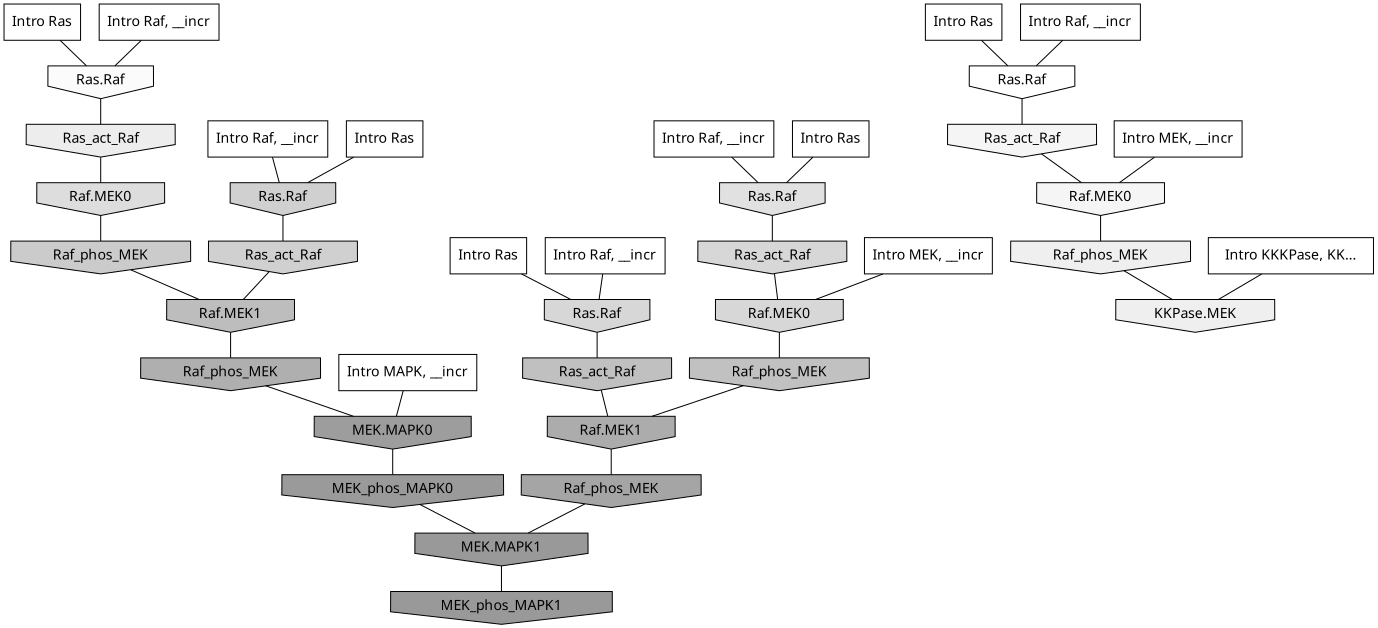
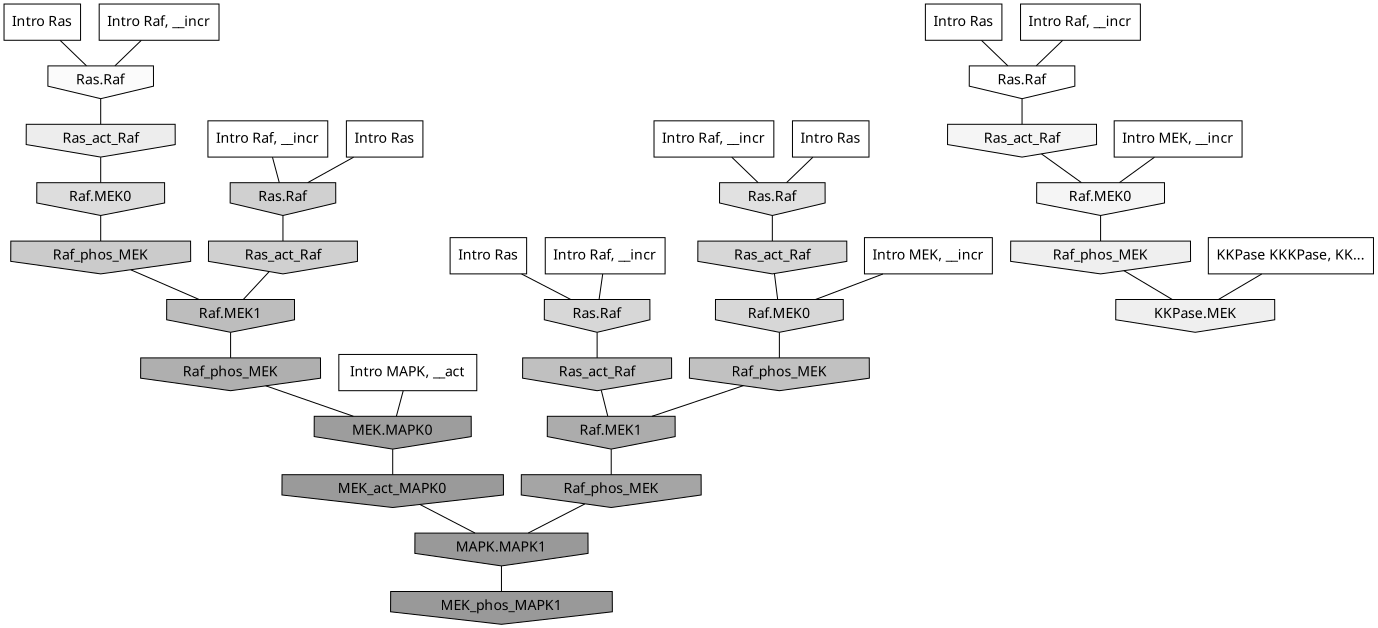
node "Intro KKKPase, KK...": label "Intro KKKPase, KK..." -> "KKPase KKKPase, KK..."
node "Intro MAPK, __incr": label "Intro MAPK, __incr" -> "Intro MAPK, __act"
node "MEK_phos_MAPK0": label "MEK_phos_MAPK0" -> "MEK_act_MAPK0"
node "MEK.MAPK1": label "MEK.MAPK1" -> "MAPK.MAPK1"
